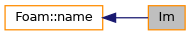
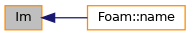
edge "Im" -> "Foam::name": reversed
